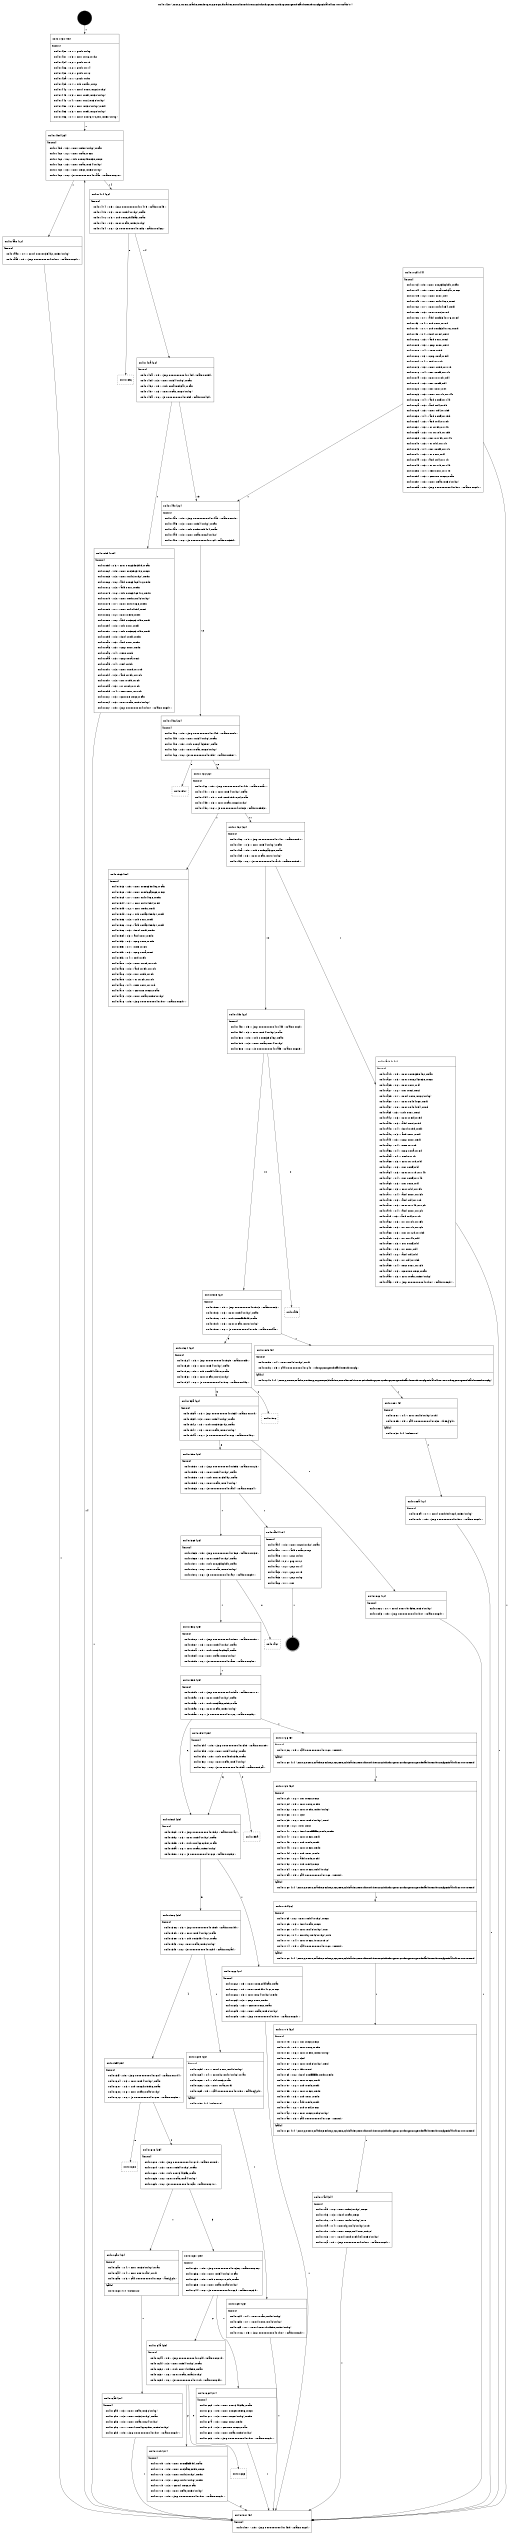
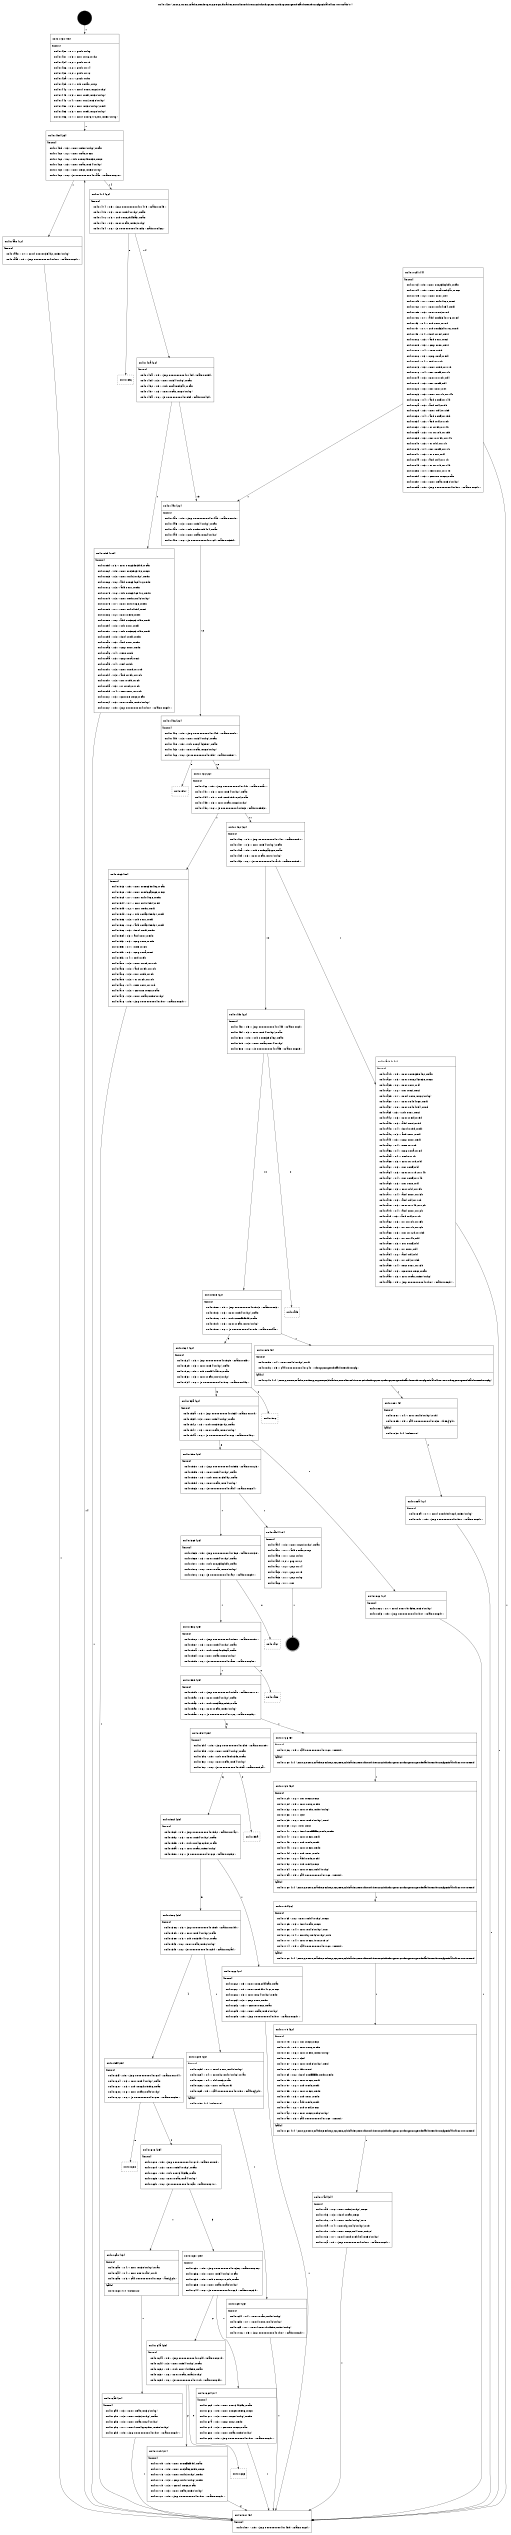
node "0x401ae8": added
edge "0x40159b [25]" -> "0x4015cd [25]": now "0x40159b [25]" -> "0x4015b4 [25]"
edge "0x4019c3 [88]" -> "0x401b07 [5]": added, label "1"
